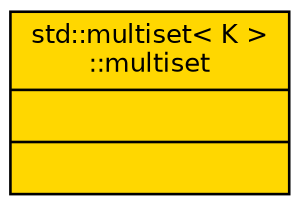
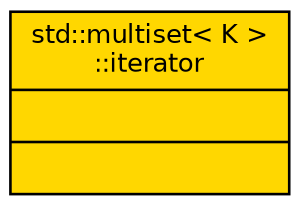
node "std::multiset< K >": text "::multiset" -> "::iterator"
